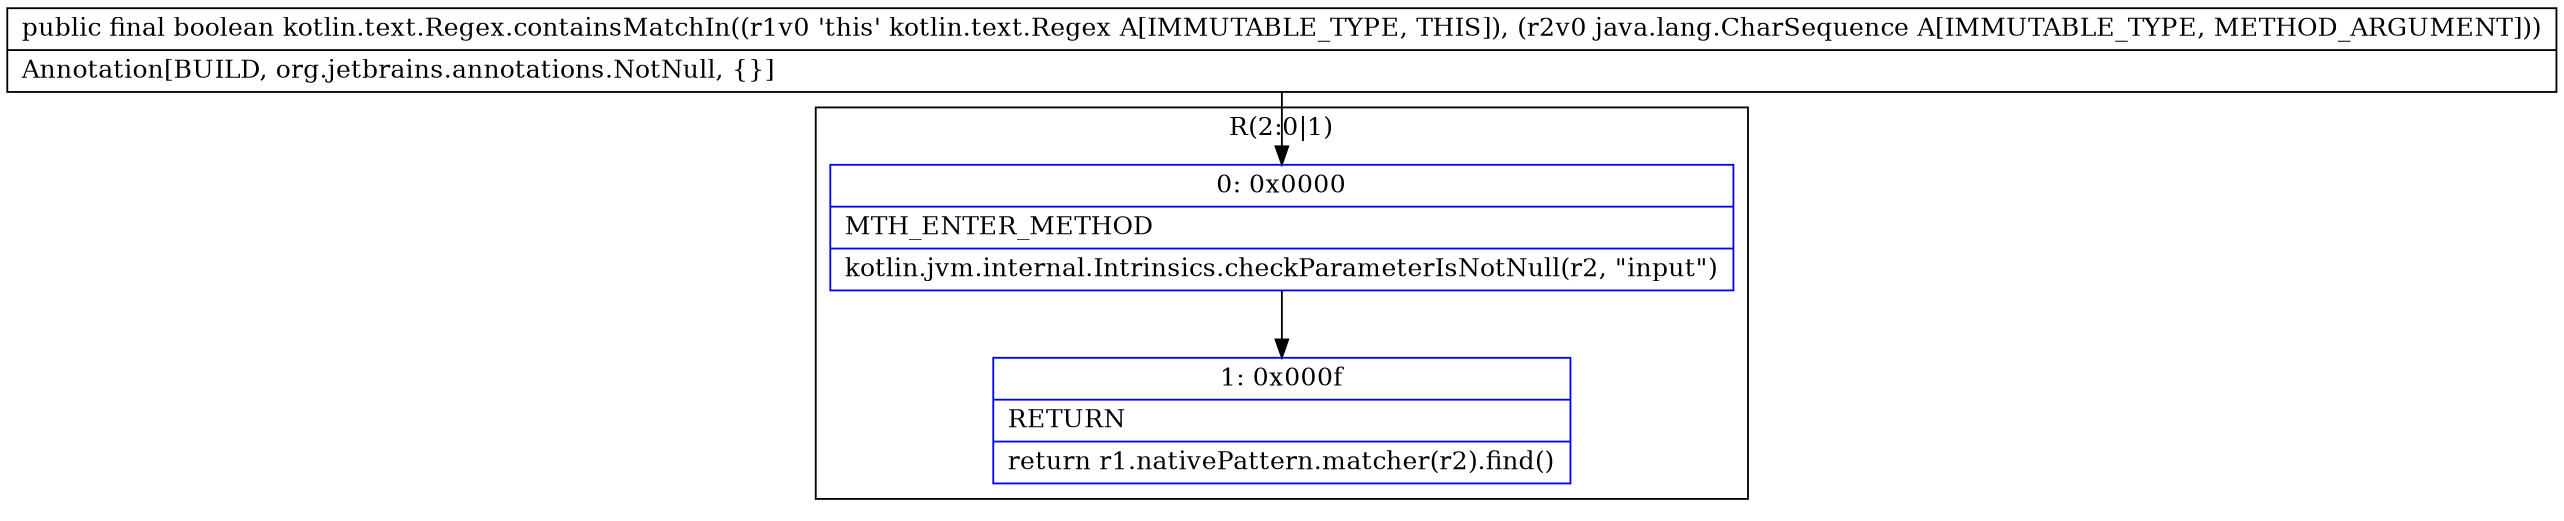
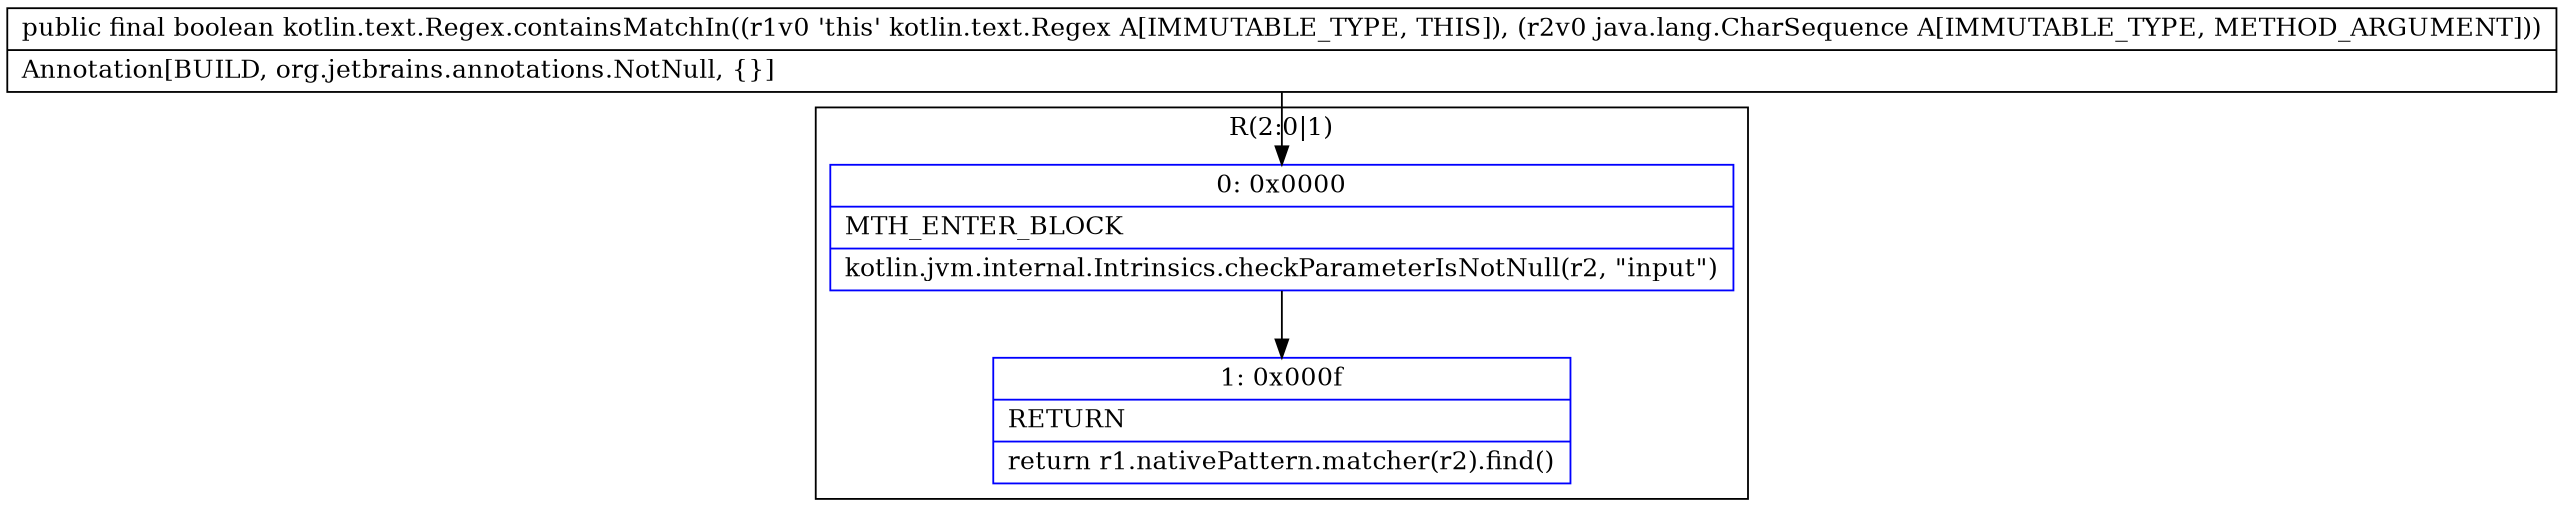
node "0: 0x0000": text "MTH_ENTER_METHOD" -> "MTH_ENTER_BLOCK"
